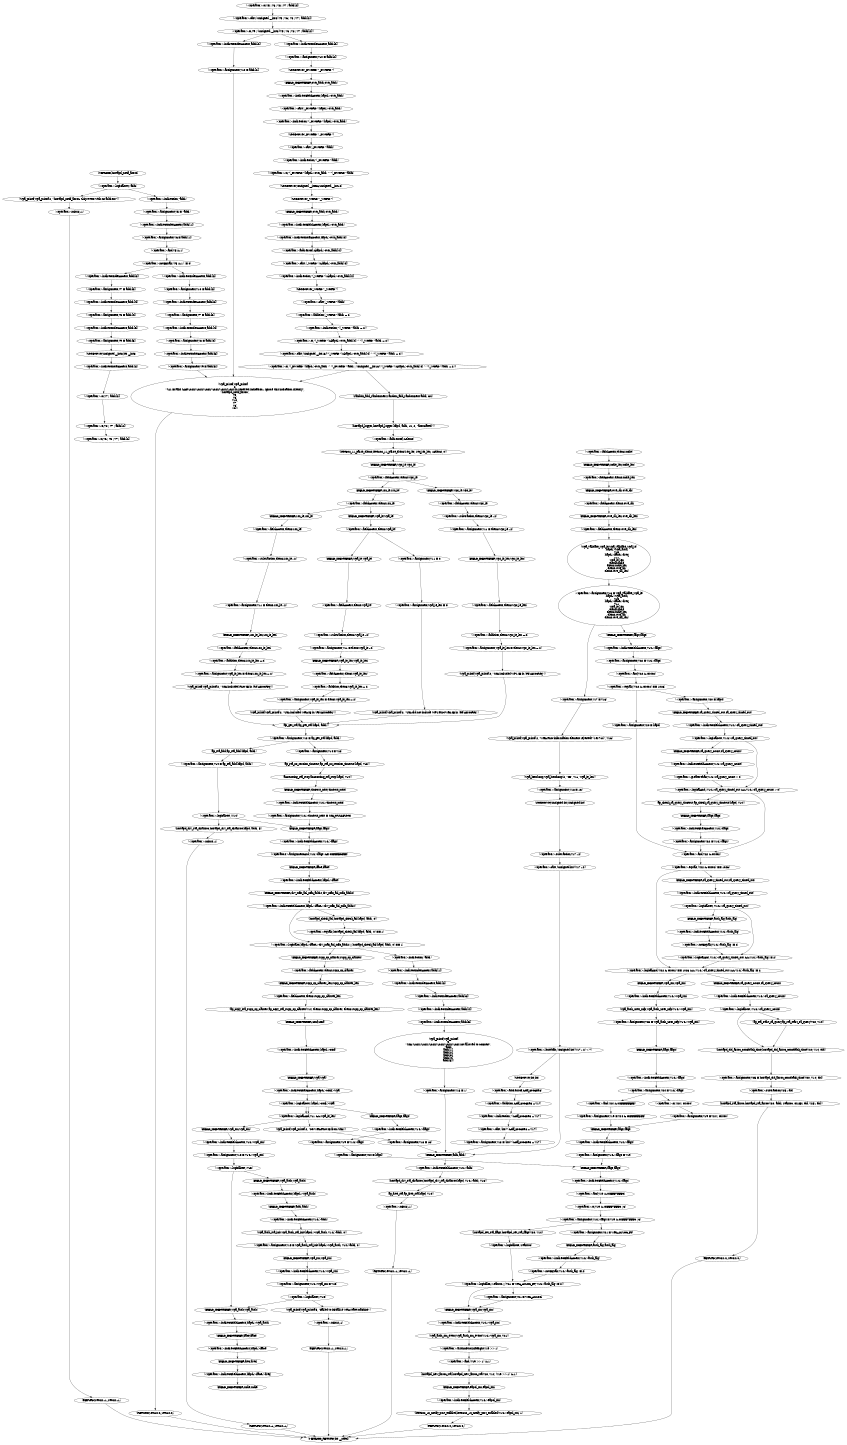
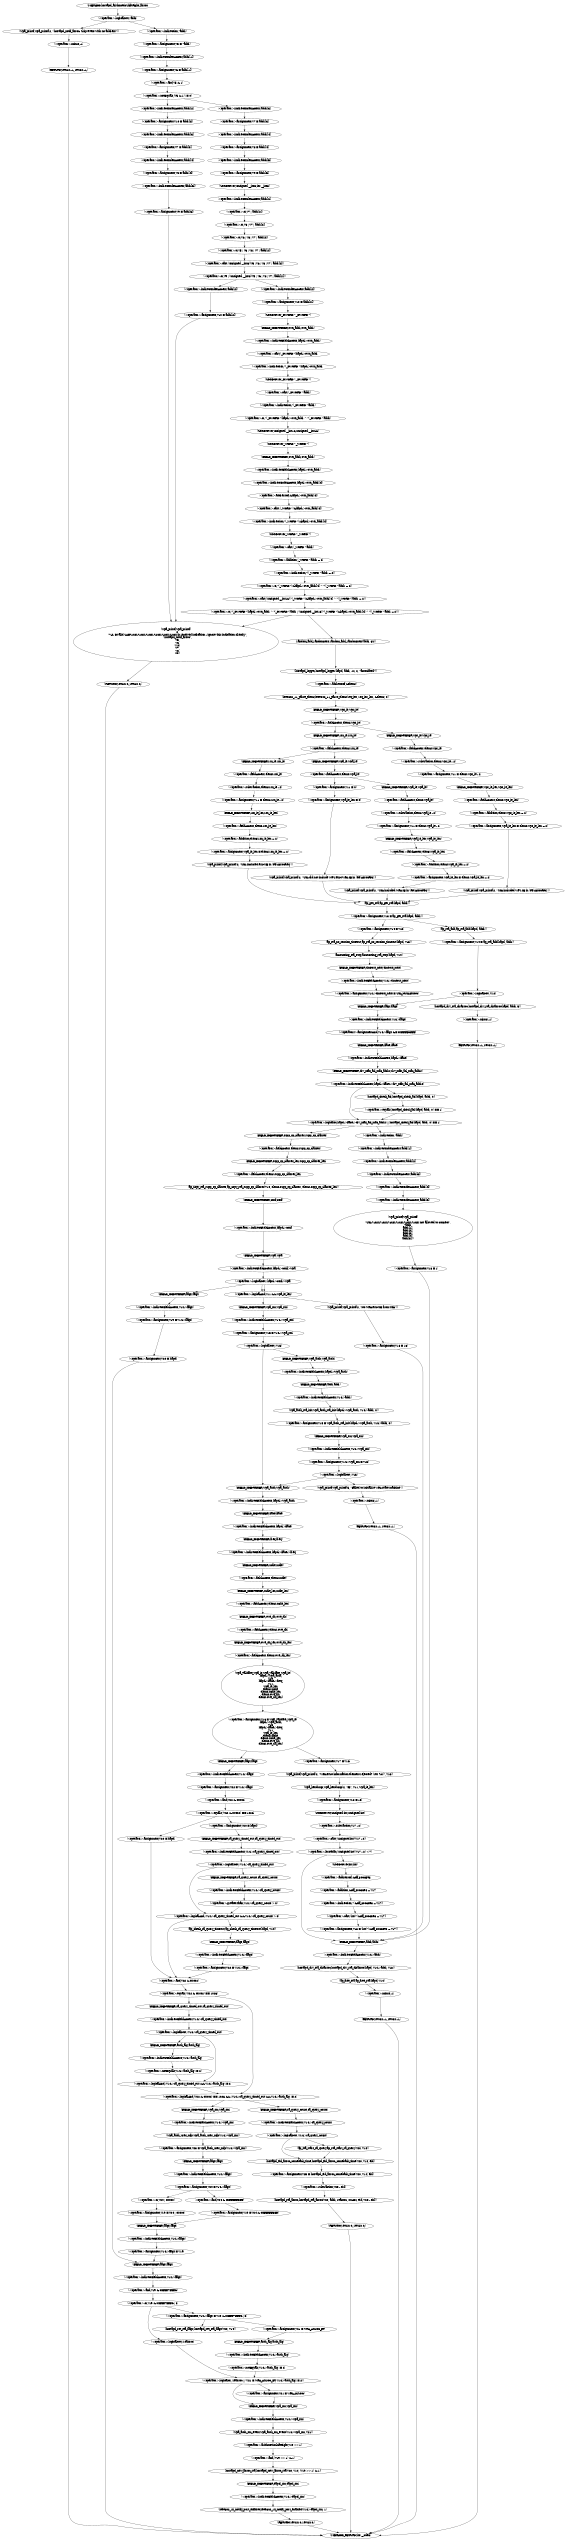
node "(METHOD,hostapd_notif_assoc)": label "(METHOD,hostapd_notif_assoc)" -> "(METHOD,hostapd_arithmeticShiftRight_assoc)"
node "(UNKNOWN,unsigned __int56,unsigned __int16)": label "(UNKNOWN,unsigned __int56,unsigned __int16)" -> "(UNKNOWN,unsigned __int16,unsigned __int16)"
edge "(<operator>.or,v6 | v8 | v7 | addr[2])" -> "(<operator>.or,v5 | v6 | v8 | v7 | addr[2])": added
edge "(hostapd_set_sta_flags,hostapd_set_sta_flags(v20, v14))" -> "(<operator>.logicalNot,!reassoc)": now "(<operator>.or,v19 & 0xFFF7FFFC | 3)" -> "(<operator>.logicalNot,!reassoc)"
edge "(FIELD_IDENTIFIER,mdie,mdie)" -> "(<operator>.fieldAccess,elems.mdie)": added
